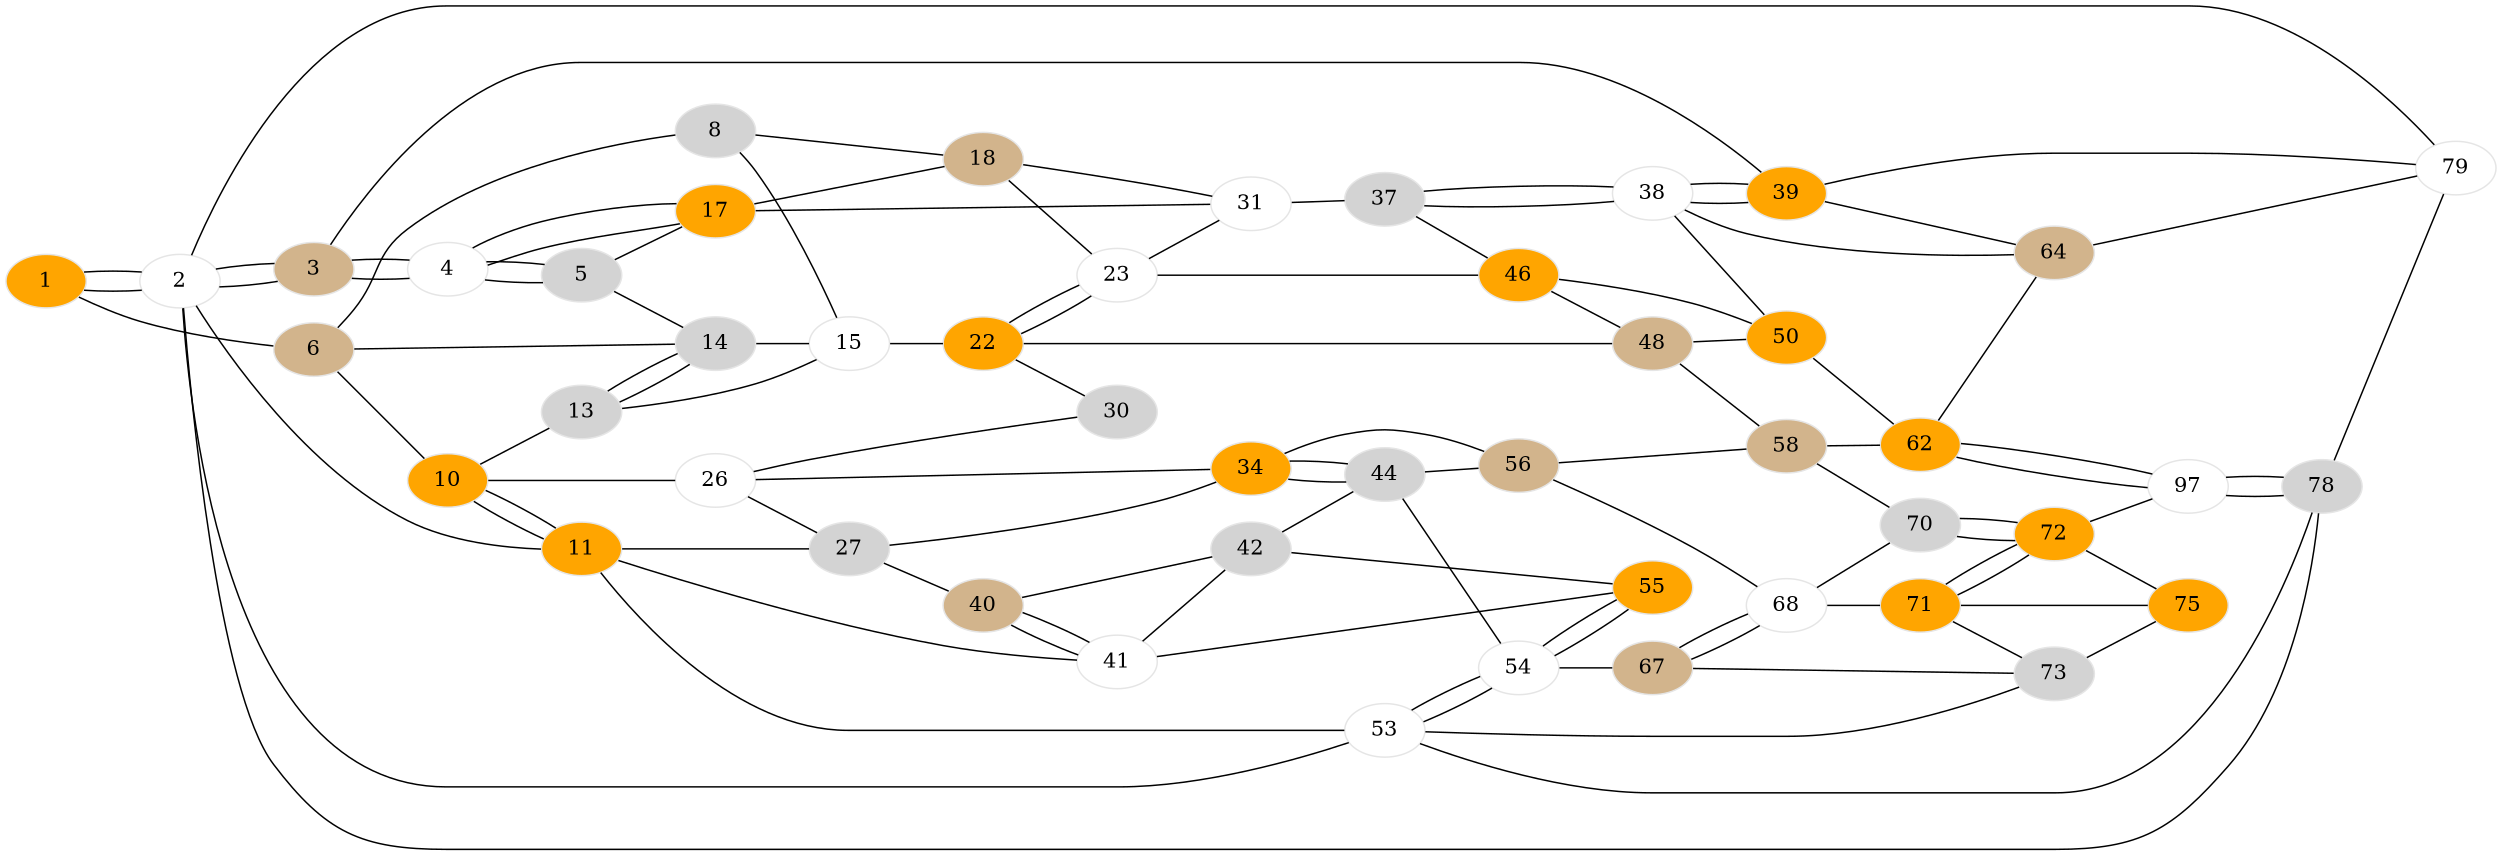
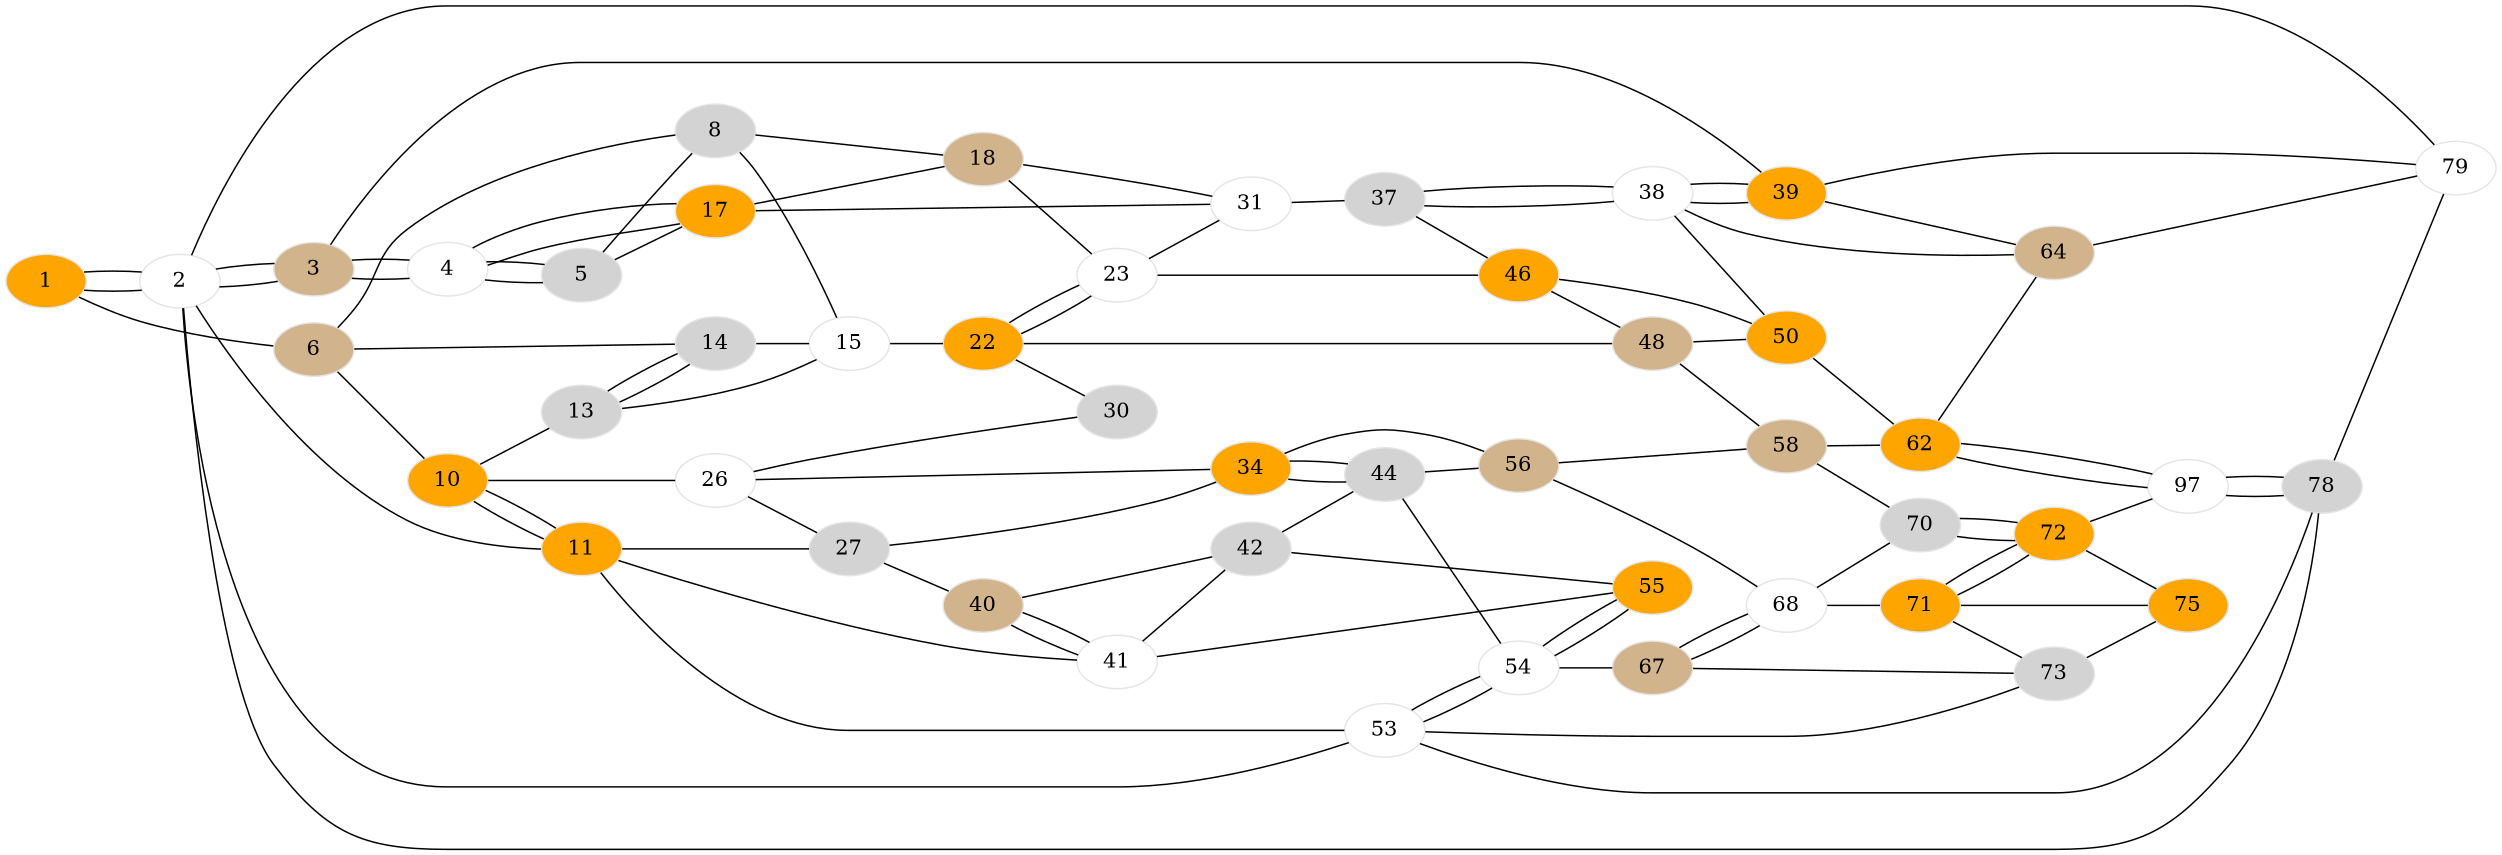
edge "5" -- "14": now "5" -- "8"
